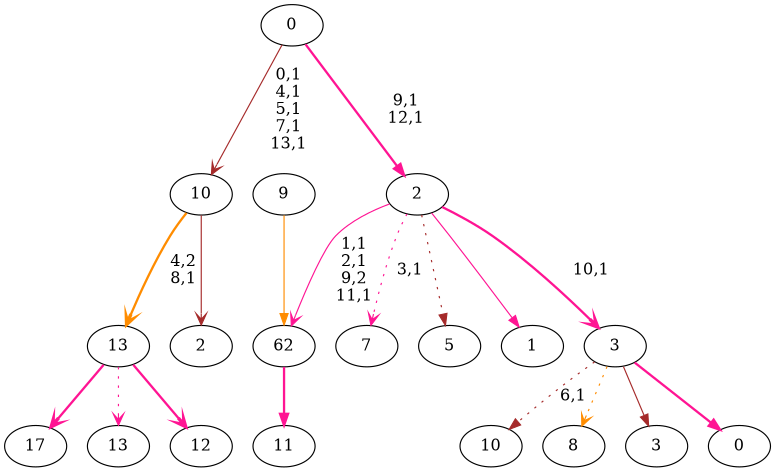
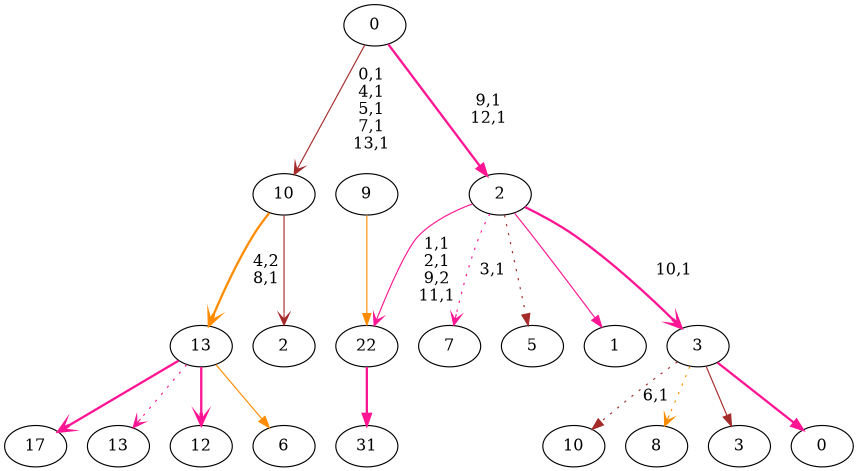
node "62": label "62" -> "22"
node "6": added
node "11": label "11" -> "31"
